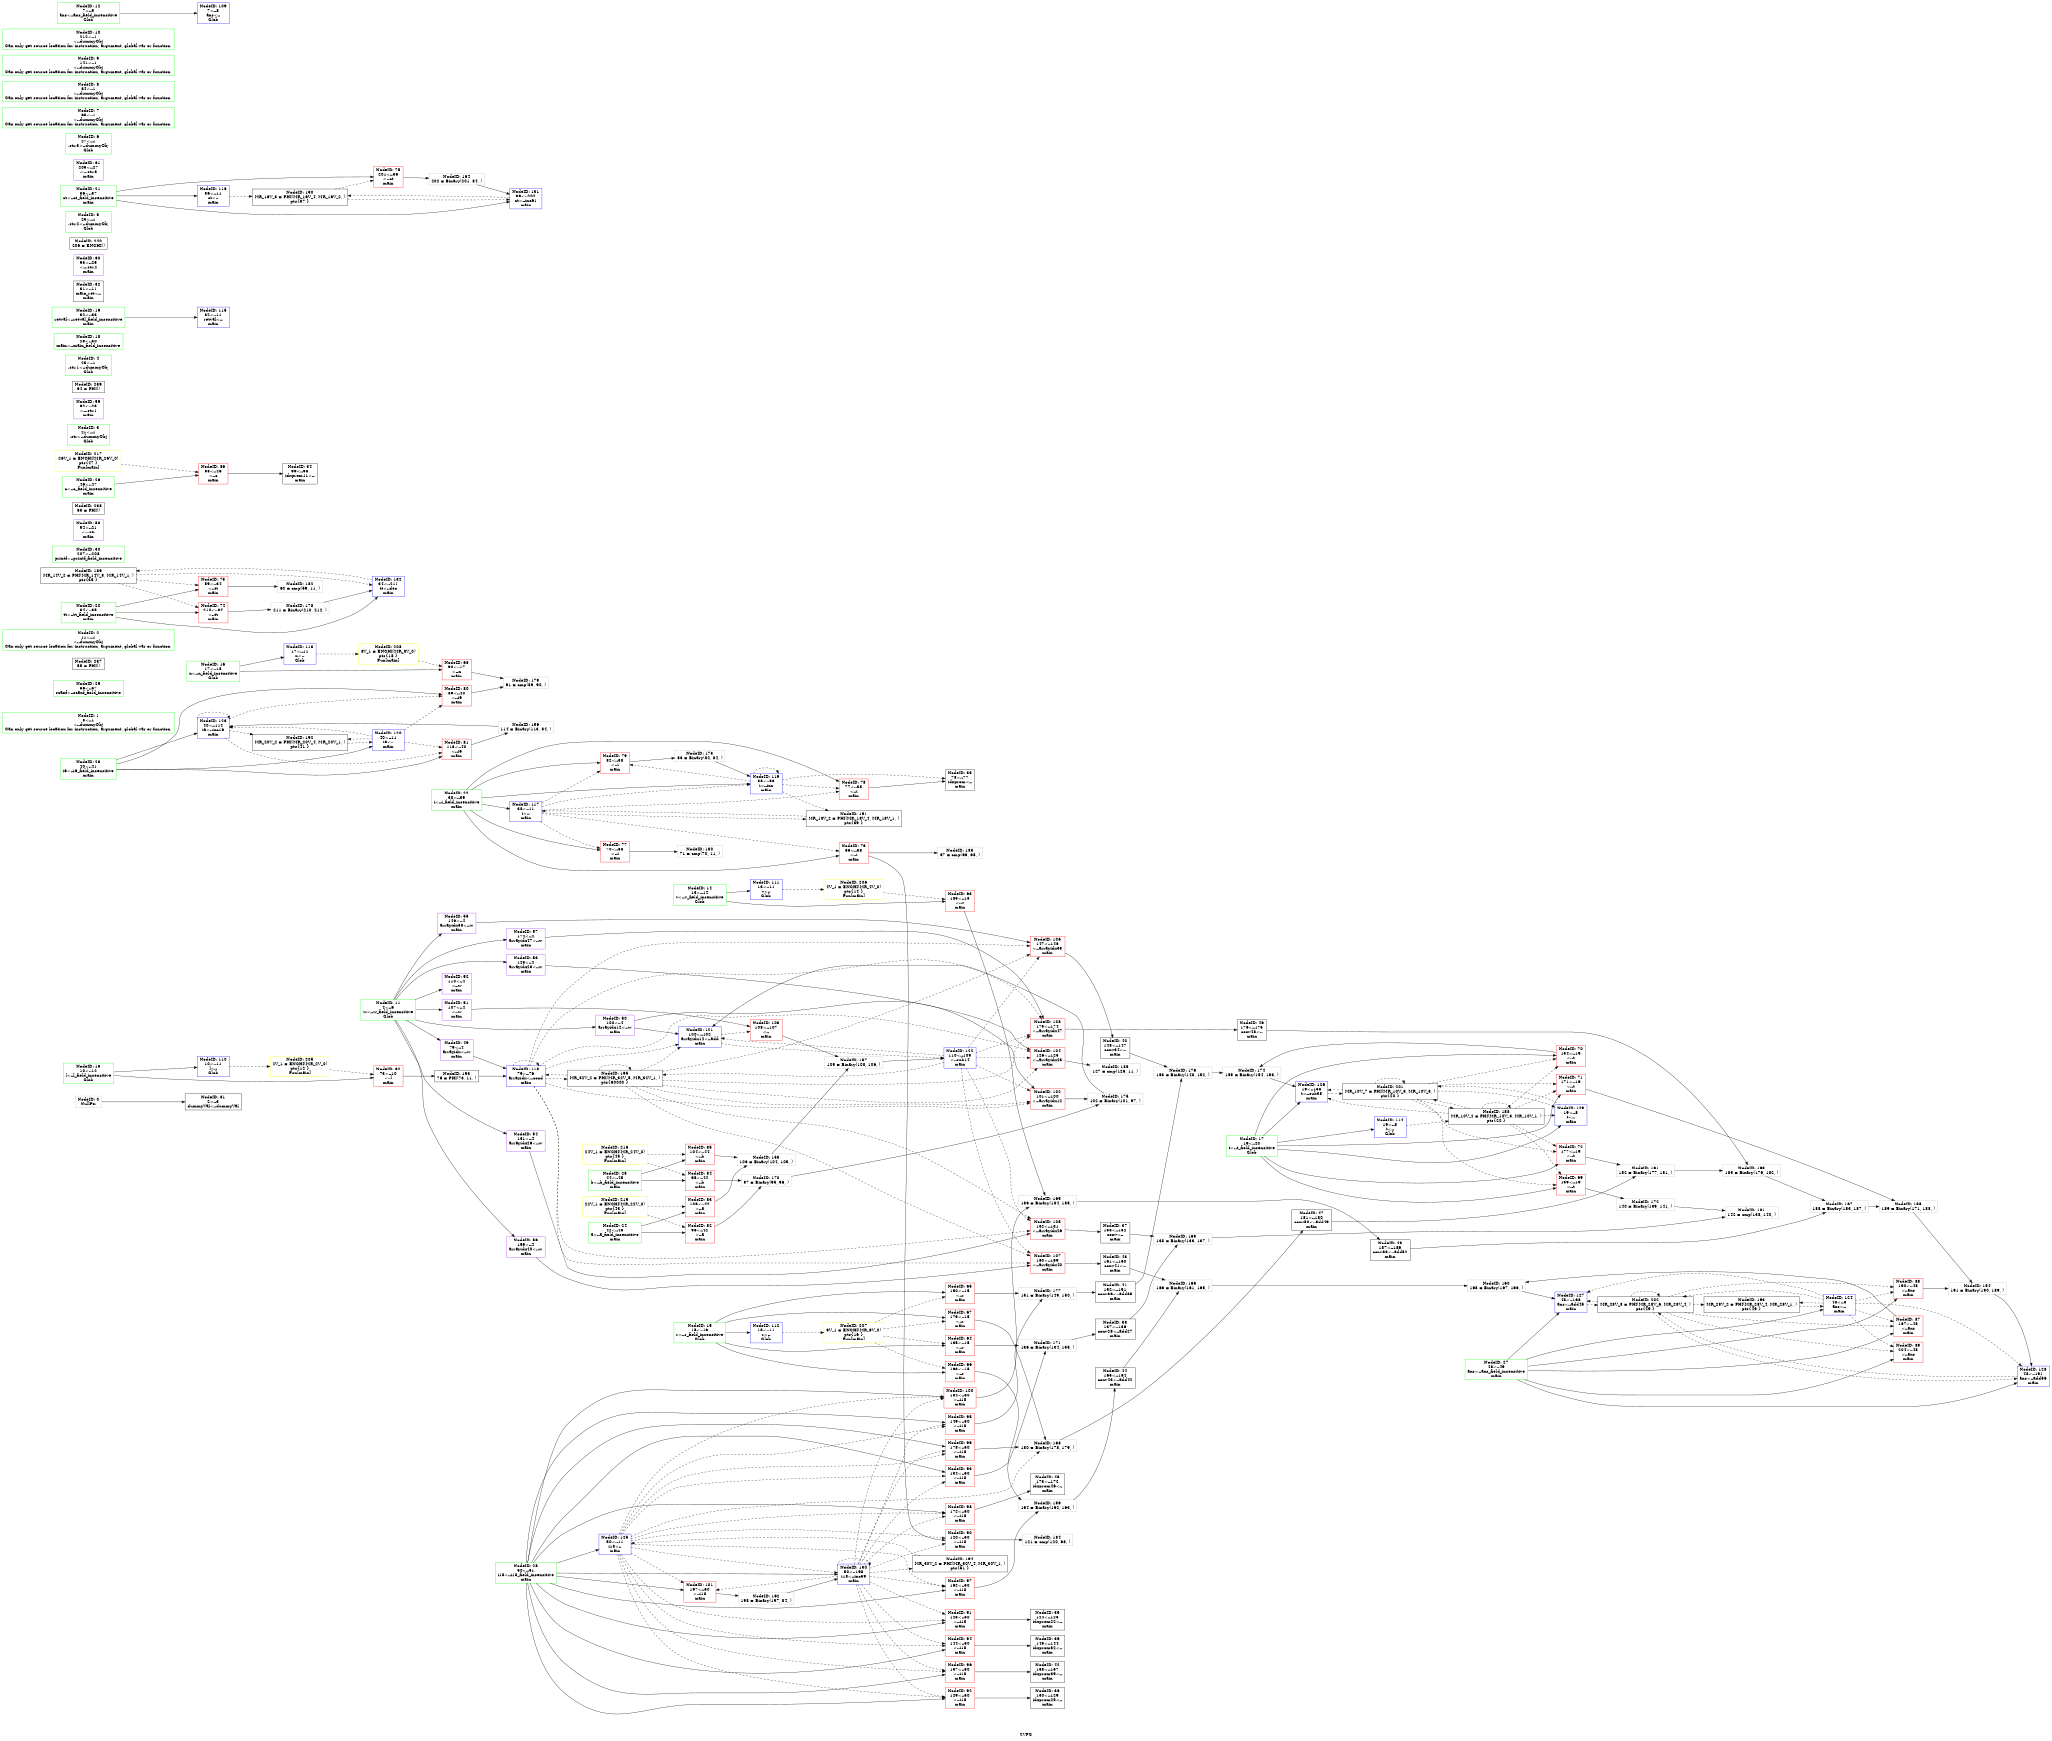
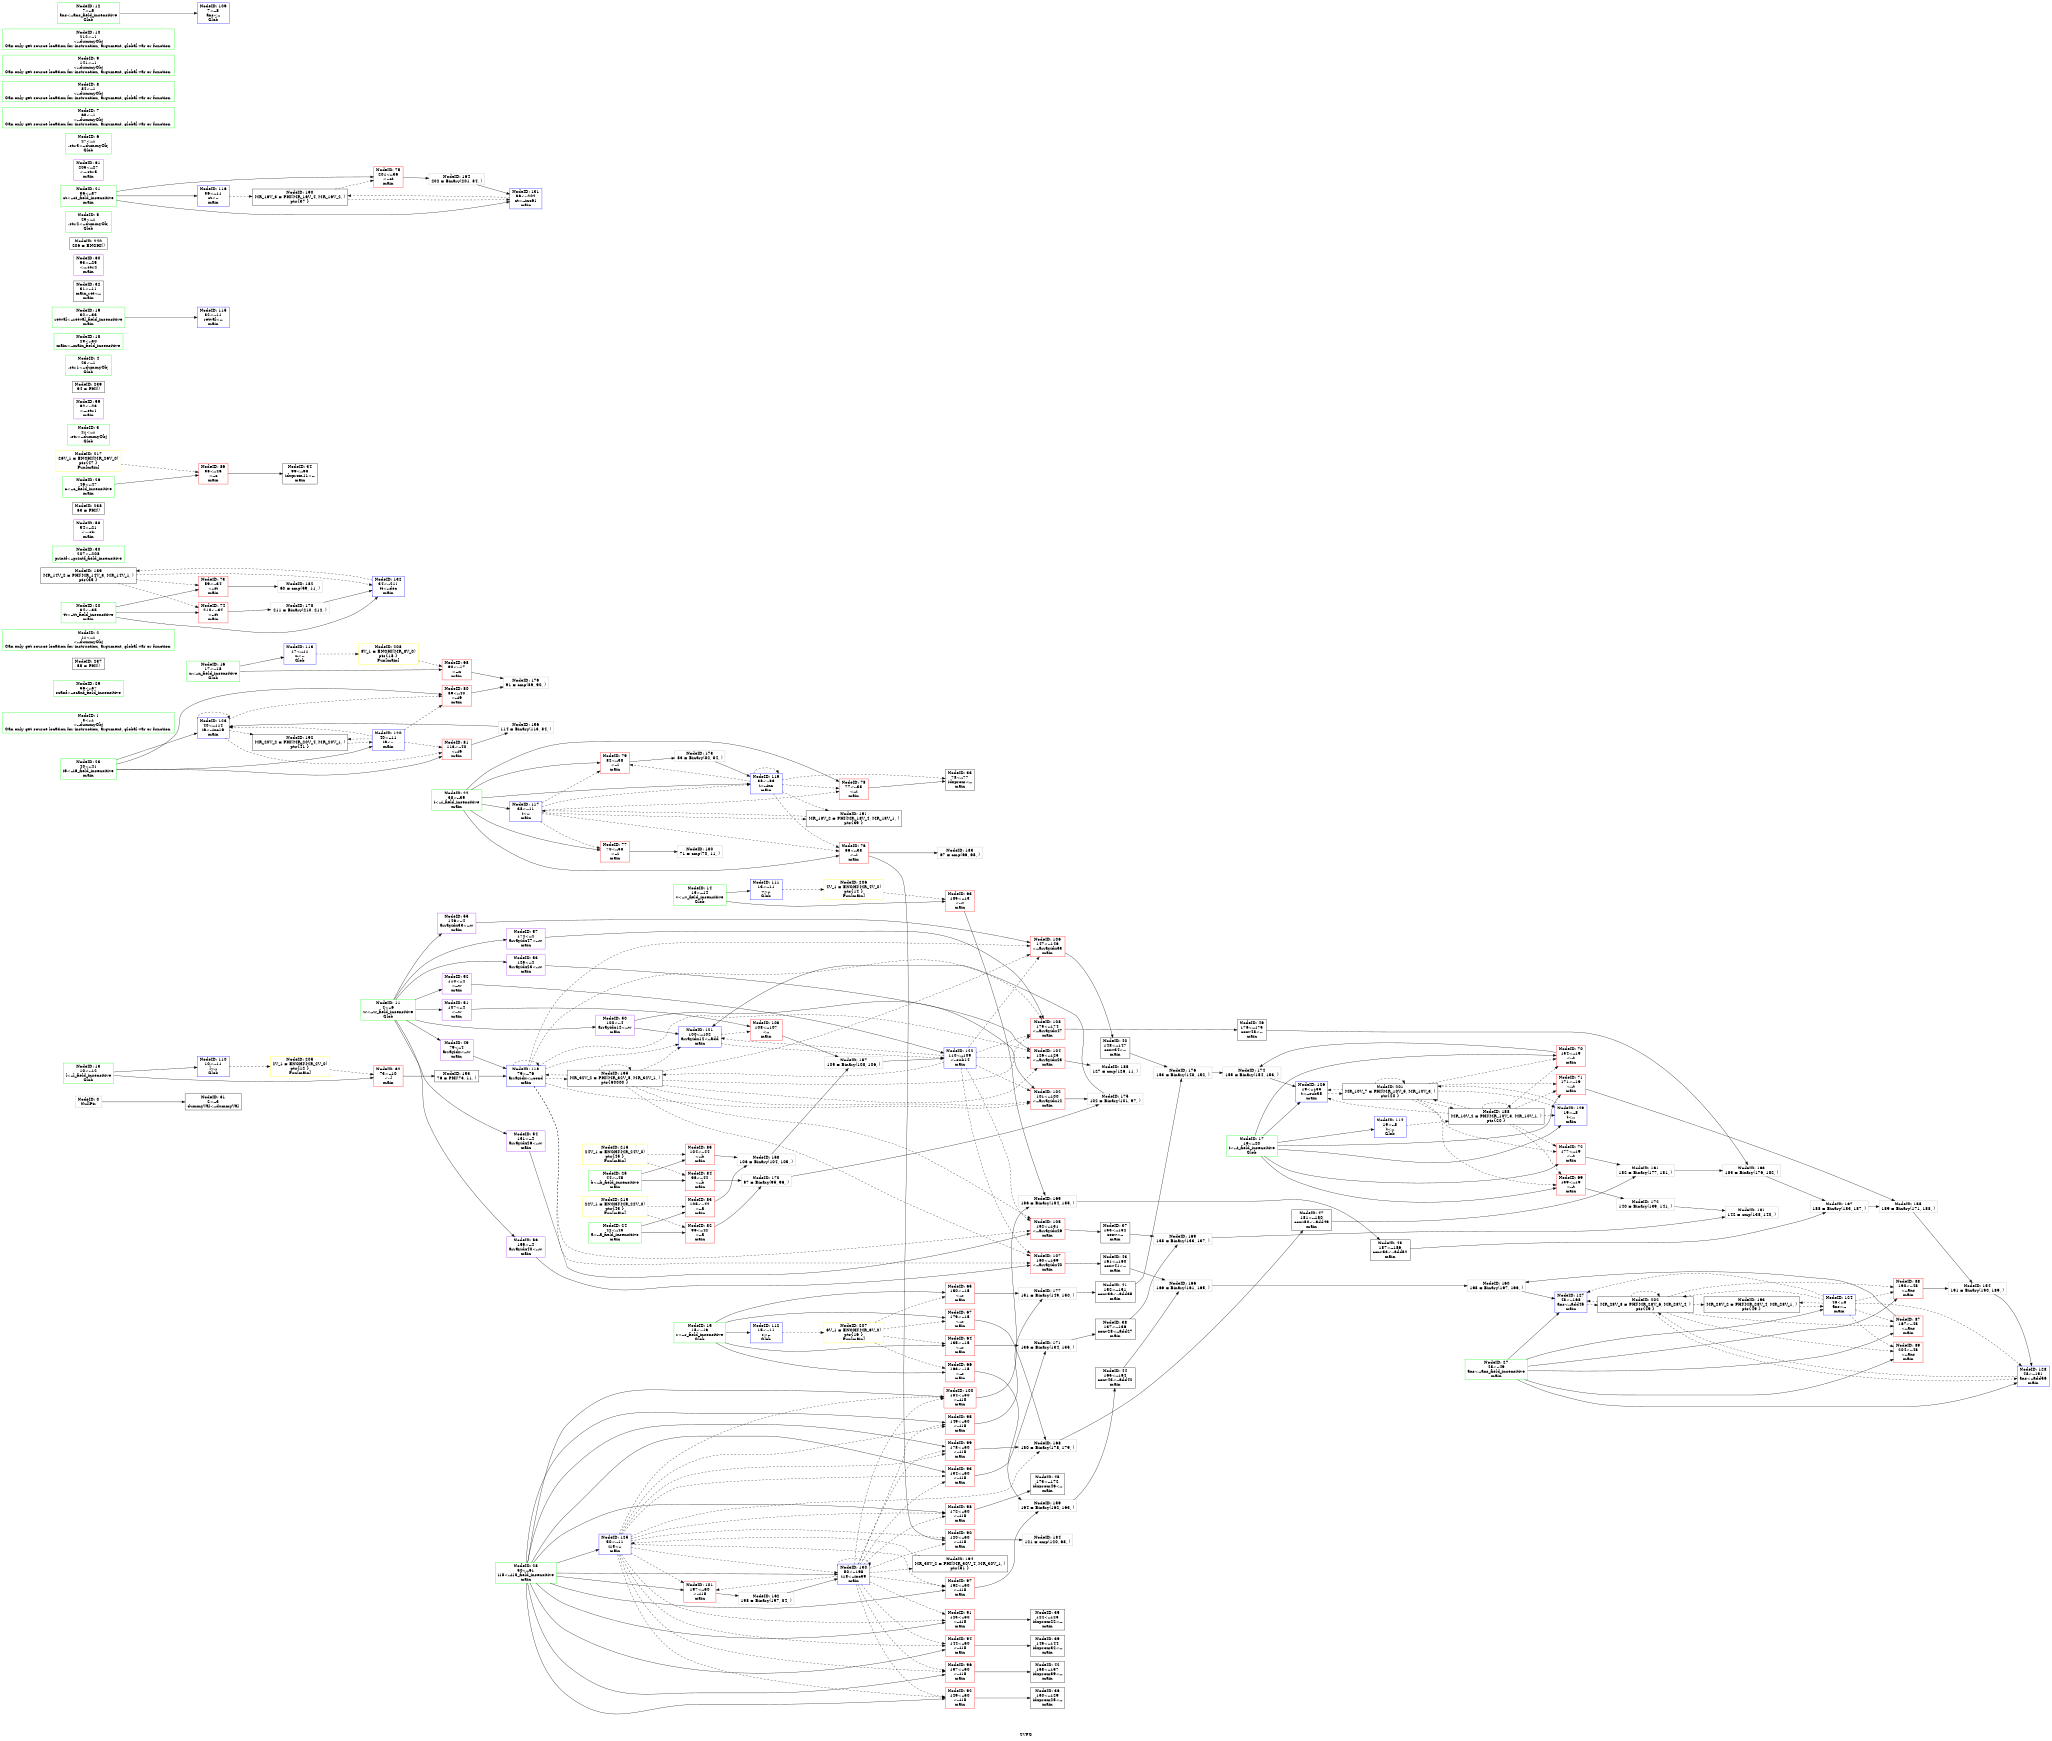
edge "NodeID: 119" -> "NodeID: 76": added
edge "NodeID: 52" -> "NodeID: 122": added
